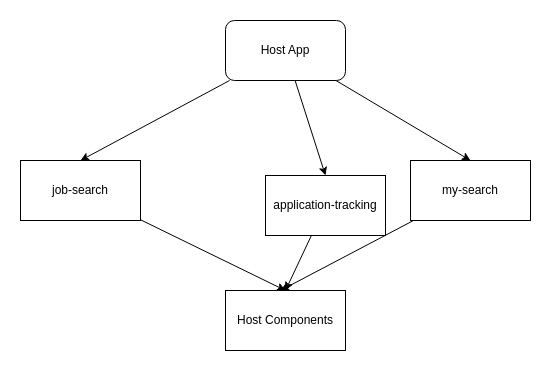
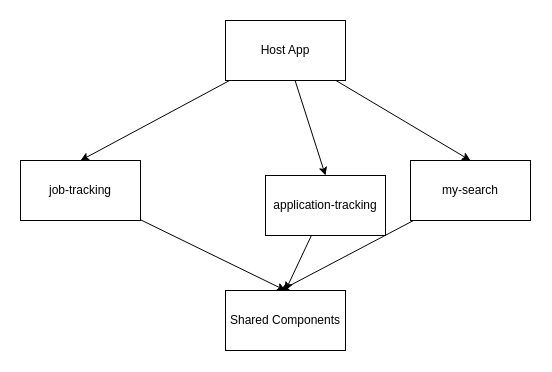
node "Host App": shape rounded rectangle -> rectangle
node "job-search": label "job-search" -> "job-tracking"
node "Host Components": label "Host Components" -> "Shared Components"
